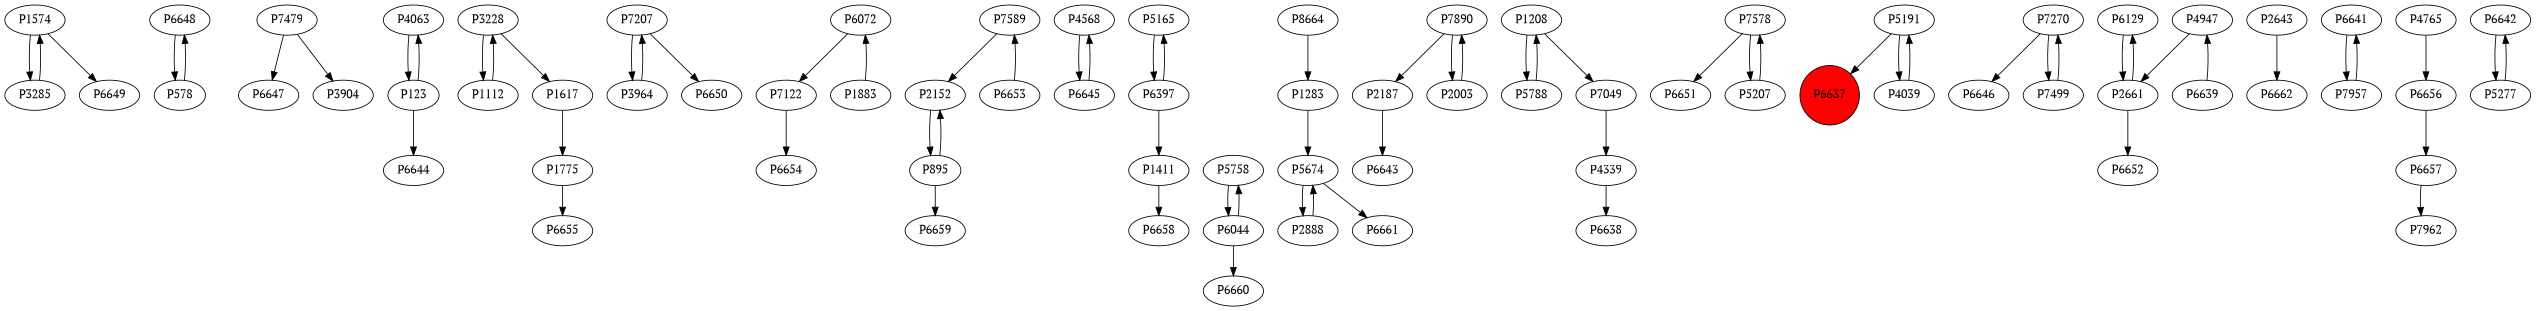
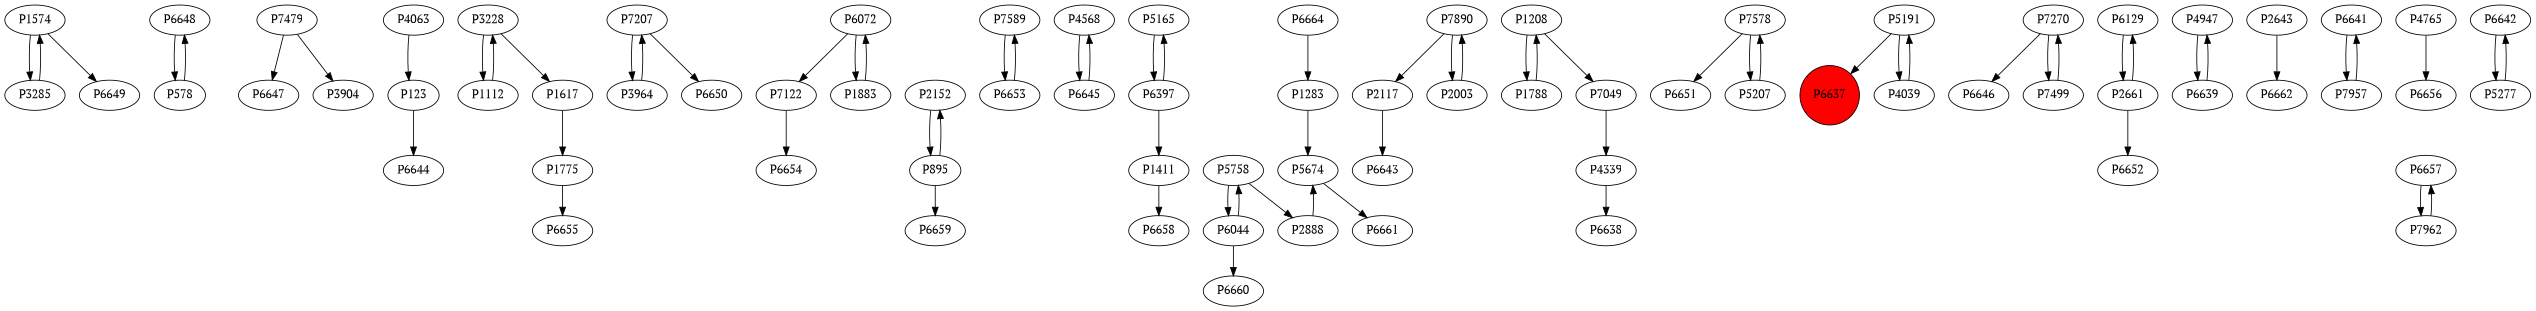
node "P8664": label "P8664" -> "P6664"
edge "P6072" -> "P1883": added
edge "P7589" -> "P2152": now "P7589" -> "P6653"
edge "P4947" -> "P2661": now "P4947" -> "P6639"
edge "P123" -> "P4063": removed
node "P2187": label "P2187" -> "P2117"
node "P5788": label "P5788" -> "P1788"
edge "P6656" -> "P6657": now "P7962" -> "P6657"
edge "P5674" -> "P2888": now "P5758" -> "P2888"
